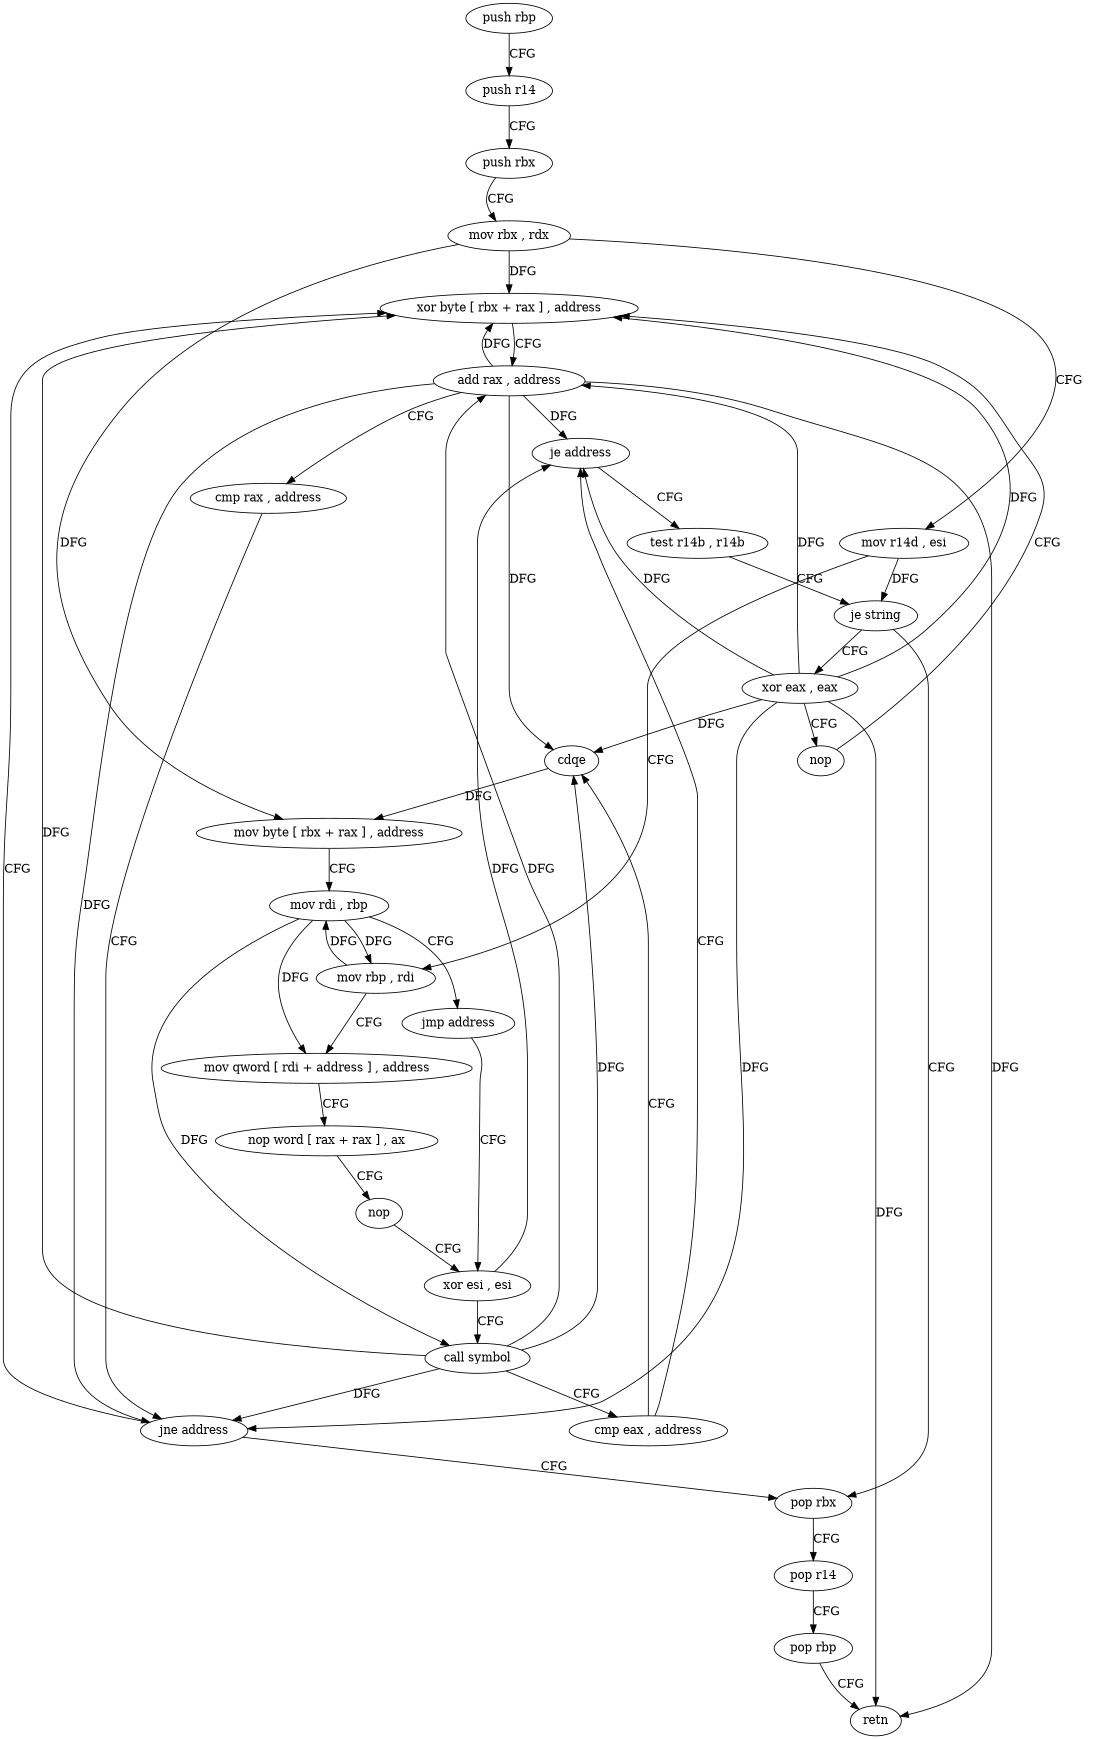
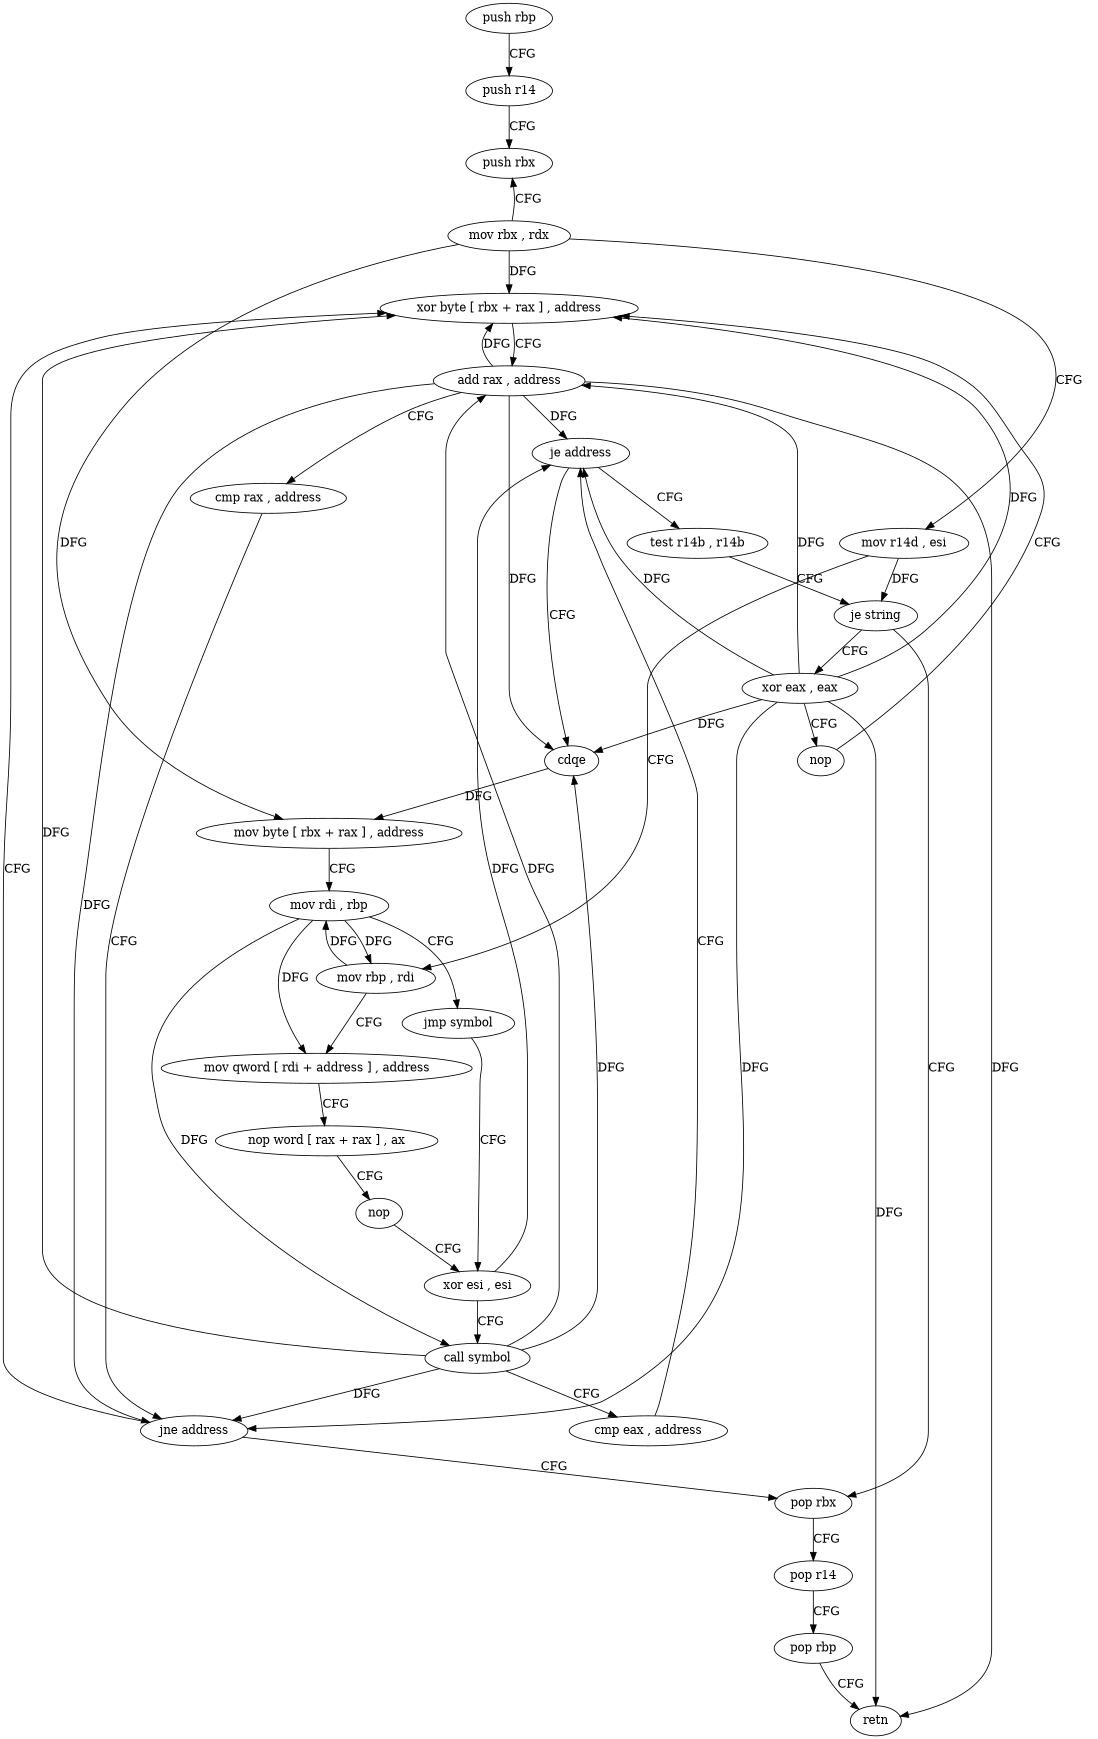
edge "push rbx" -> "mov rbx , rdx": reversed
node "jmp address": label "jmp address" -> "jmp symbol"
edge "cmp eax , address" -> "cdqe": now "je address" -> "cdqe"
